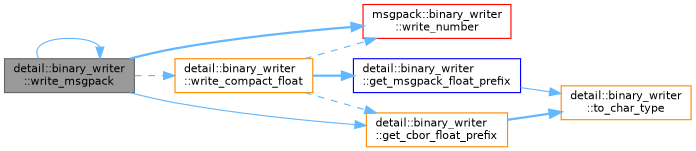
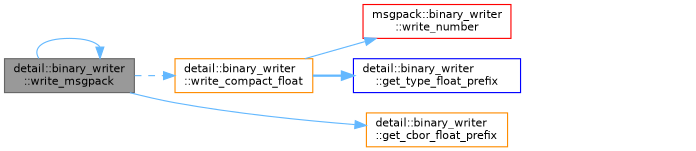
edge "detail::binary_writer ::write_msgpack" -> "msgpack::binary_writer ::write_number": removed
edge "detail::binary_writer ::write_compact_float" -> "msgpack::binary_writer ::write_number": style dashed -> solid
node "detail::binary_writer ::get_msgpack_float_prefix": label "detail::binary_writer ::get_msgpack_float_prefix" -> "detail::binary_writer ::get_type_float_prefix"
edge "detail::binary_writer ::write_compact_float" -> "detail::binary_writer ::get_cbor_float_prefix": removed
node "detail::binary_writer ::to_char_type": removed
